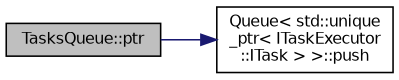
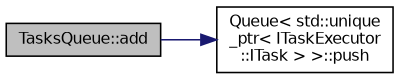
node "TasksQueue::ptr": label "TasksQueue::ptr" -> "TasksQueue::add"
